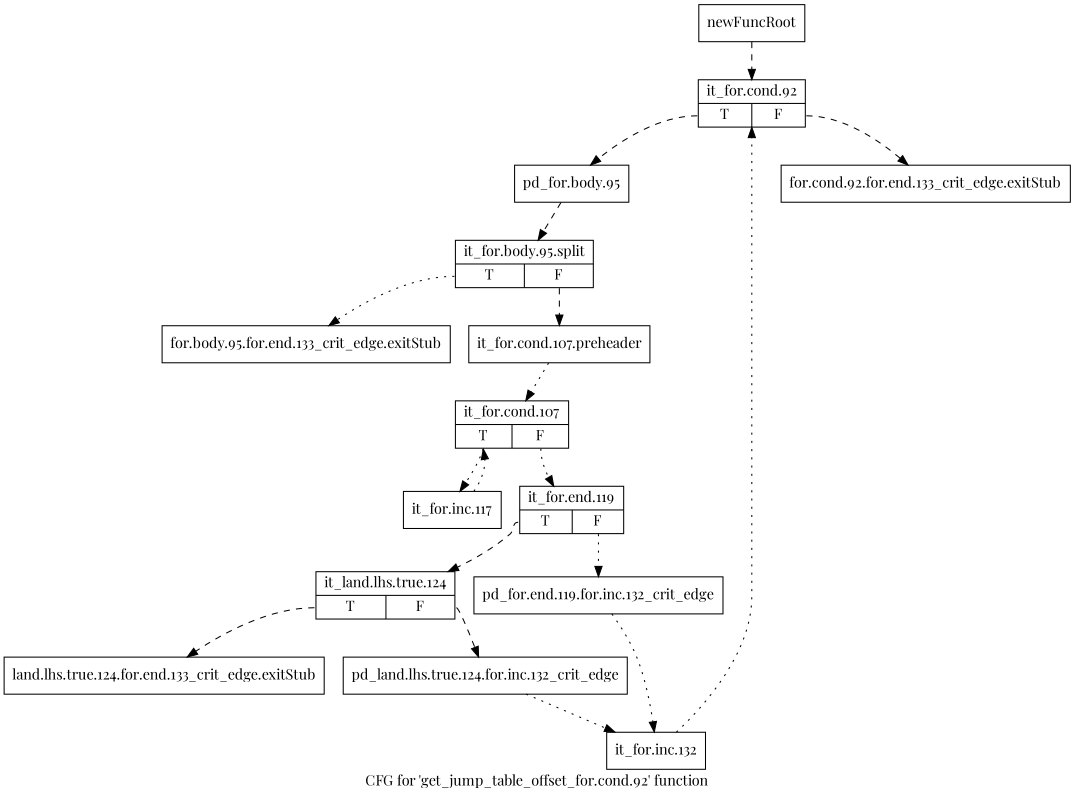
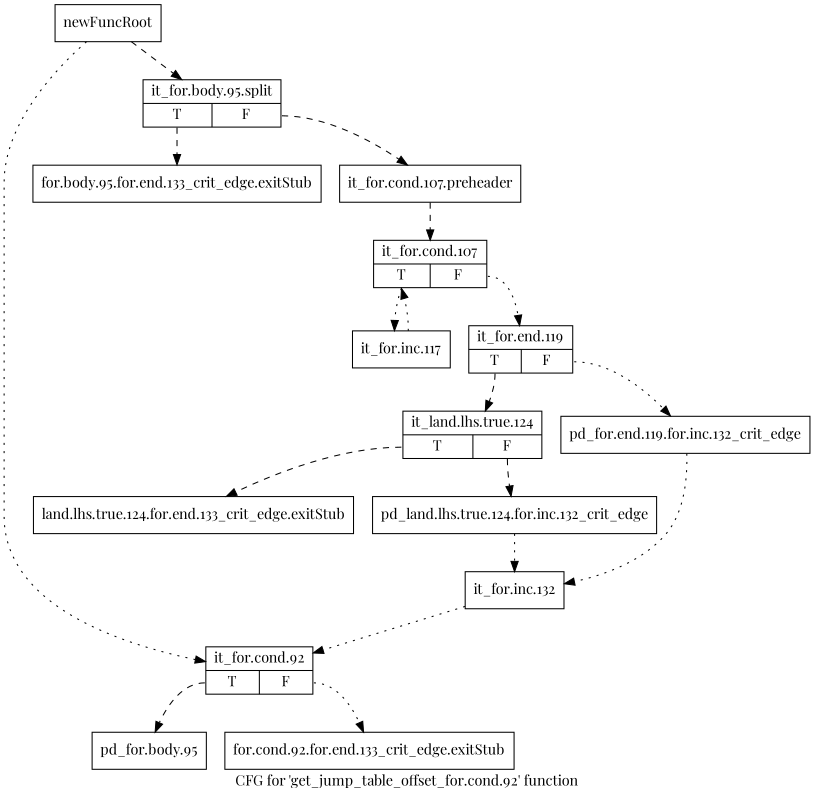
edge "newFuncRoot" -> "it_for.cond.92": style dashed -> dotted
edge "it_for.cond.92" -> "for.cond.92.for.end.133_crit_edge.exitStub": style dashed -> dotted
edge "pd_for.body.95" -> "it_for.body.95.split": now "newFuncRoot" -> "it_for.body.95.split"
edge "it_for.body.95.split" -> "for.body.95.for.end.133_crit_edge.exitStub": style dotted -> dashed
edge "it_for.cond.107.preheader" -> "it_for.cond.107": style dotted -> dashed
